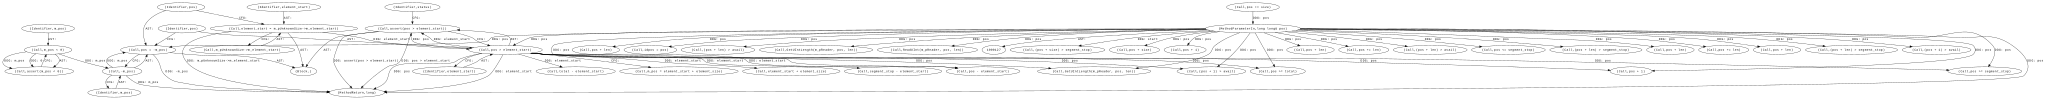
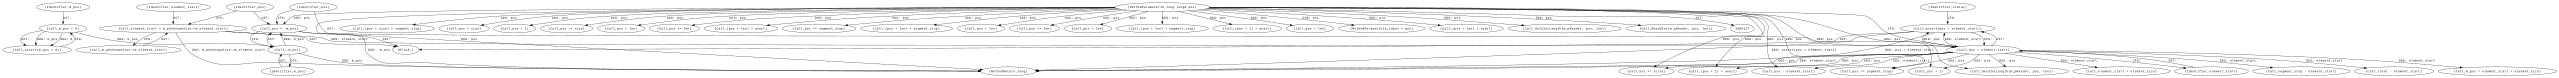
edge "(Call,pos += size)" -> "(MethodParameterIn,long long& pos)": reversed
edge "(MethodParameterIn,long long& pos)" -> "(Call,pos > element_start)": label "DDG: pos" -> "CFG: "
edge "(MethodParameterIn,long long& pos)" -> "(Call,(pos + size) > segment_stop)": label "DDG: start" -> "DDG: pos"
node "(Call,idpos = pos)": label "(Call,idpos = pos)" -> "(MethodParameterIn,idpos = pos)"
edge "(Call,pos > element_start)" -> "(Call,m_pos = element_start + element_size)": label "CFG: " -> "DDG: element_start"
